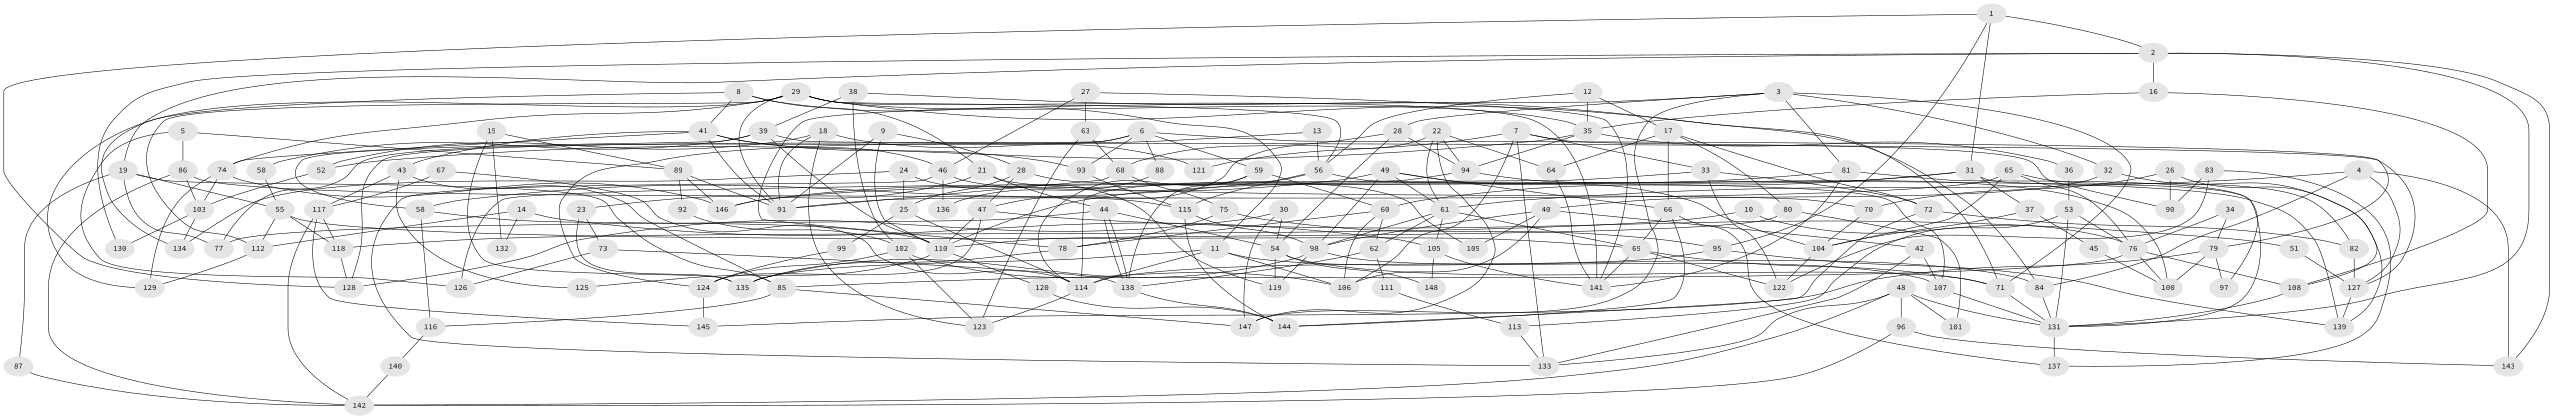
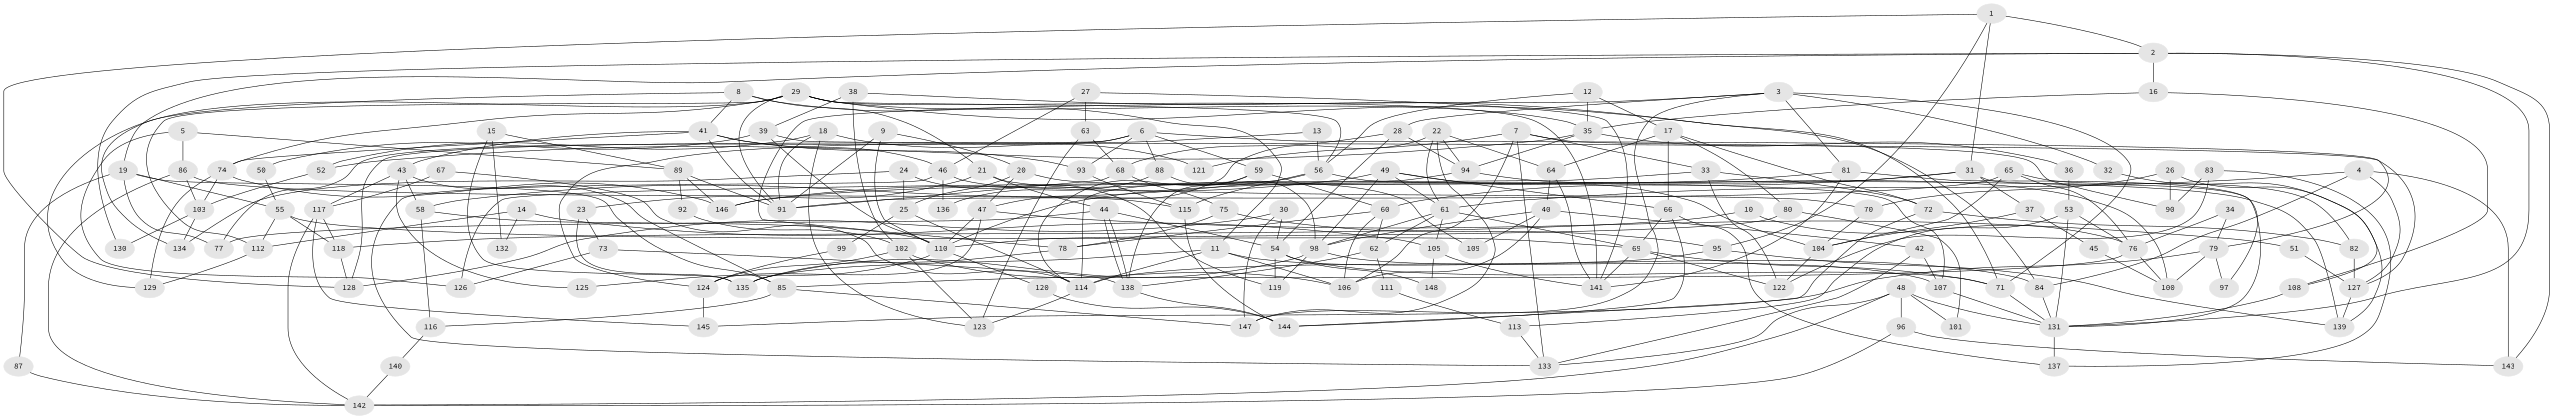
edge "39" -- "58": now "43" -- "58"
edge "32" -- "40": now "64" -- "40"
edge "115" -- "98": now "88" -- "98"
edge "76" -- "108": removed
